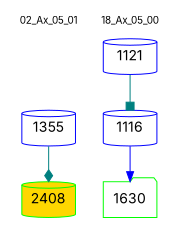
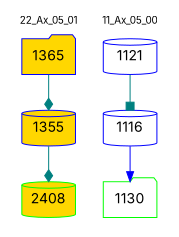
cluster "02_Ax_05_01": label "02_Ax_05_01" -> "22_Ax_05_01"
cluster "18_Ax_05_00": label "18_Ax_05_00" -> "11_Ax_05_00"
node "1365": added
node "1355": fillcolor white -> gold
node "1630": label "1630" -> "1130"
